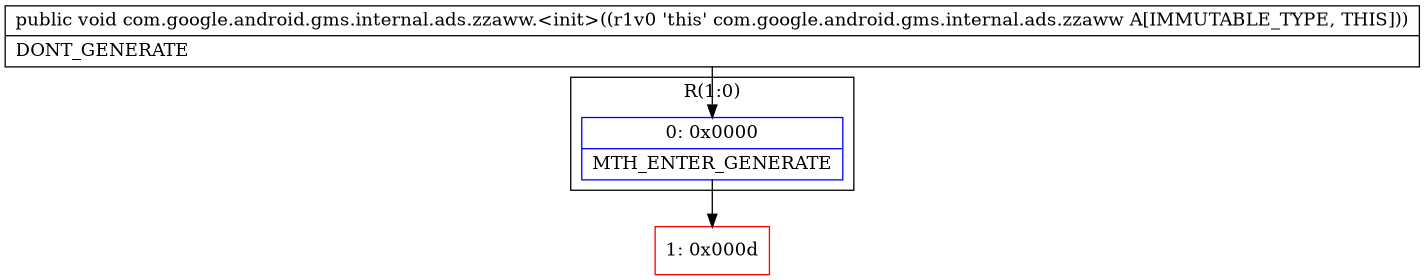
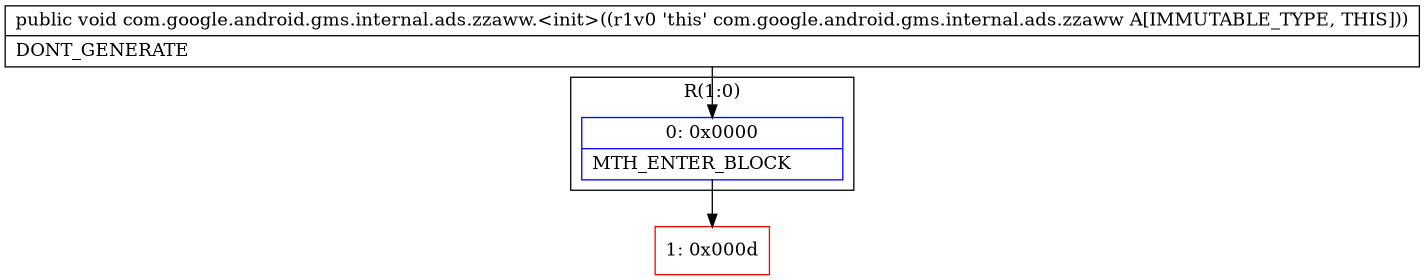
node "0: 0x0000": text "MTH_ENTER_GENERATE" -> "MTH_ENTER_BLOCK"
